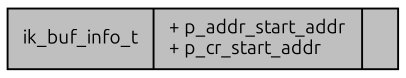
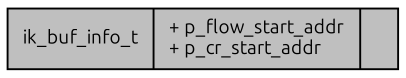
node "ik_buf_info_t": text "+ p_addr_start_addr" -> "+ p_flow_start_addr"
